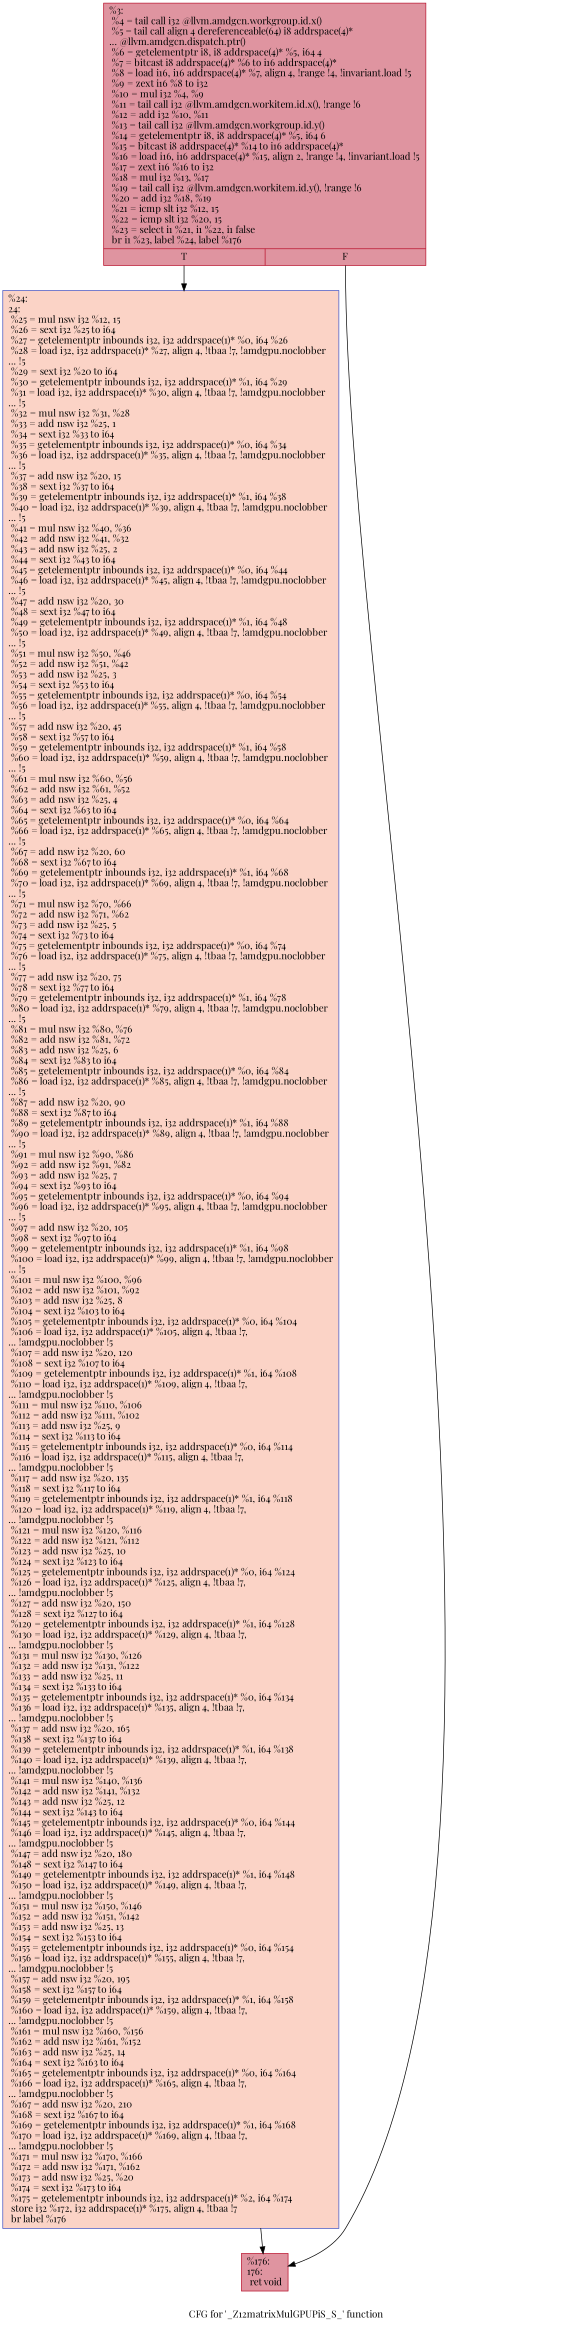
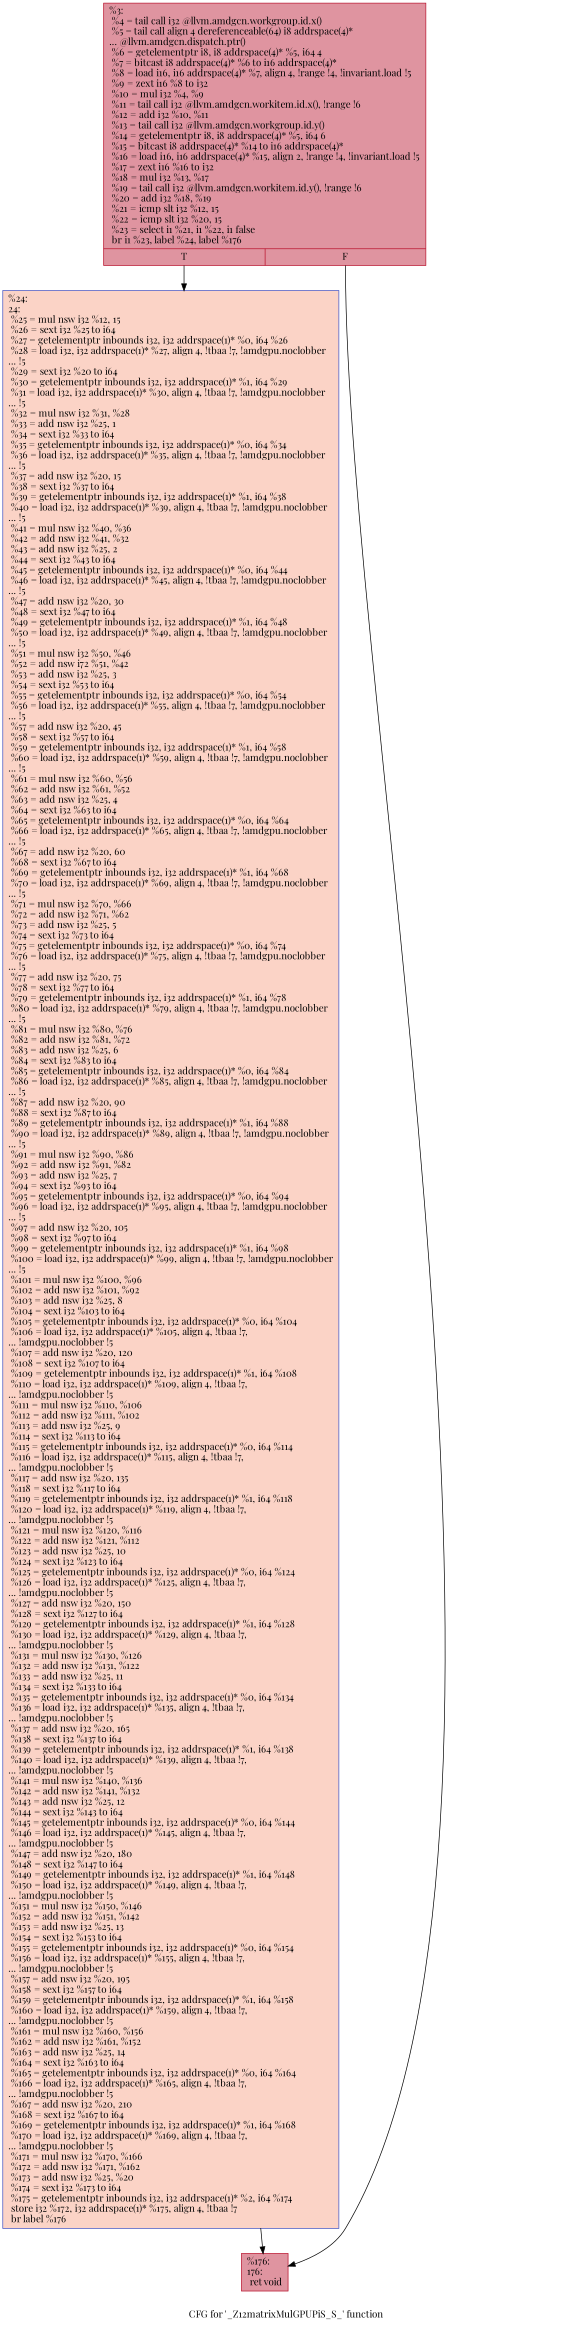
node "%24:": text "%52 = add nsw i32 %51, %42" -> "%52 = add nsw i72 %51, %42"
